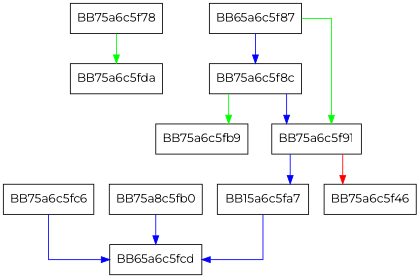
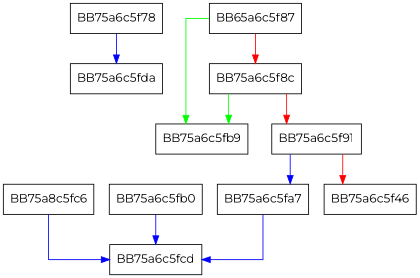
edge "BB75a6c5f78" -> "BB75a6c5fda": color green -> blue
edge "BB65a6c5f87" -> "BB75a6c5f8c": color blue -> red
edge "BB65a6c5f87" -> "BB75a6c5f91": now "BB65a6c5f87" -> "BB75a6c5fb9"
edge "BB75a6c5f8c" -> "BB75a6c5f91": color blue -> red
node "BB75a6c5fc6": label "BB75a6c5fc6" -> "BB75a8c5fc6"
node "BB75a8c5fb0": label "BB75a8c5fb0" -> "BB75a6c5fb0"
node "BB15a6c5fa7": label "BB15a6c5fa7" -> "BB75a6c5fa7"
node "BB65a6c5fcd": label "BB65a6c5fcd" -> "BB75a6c5fcd"
